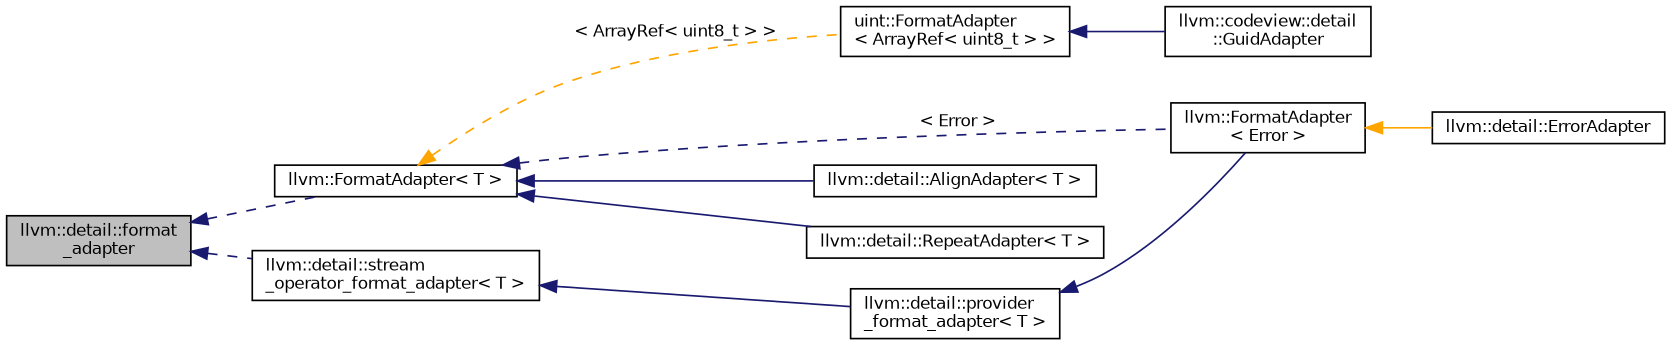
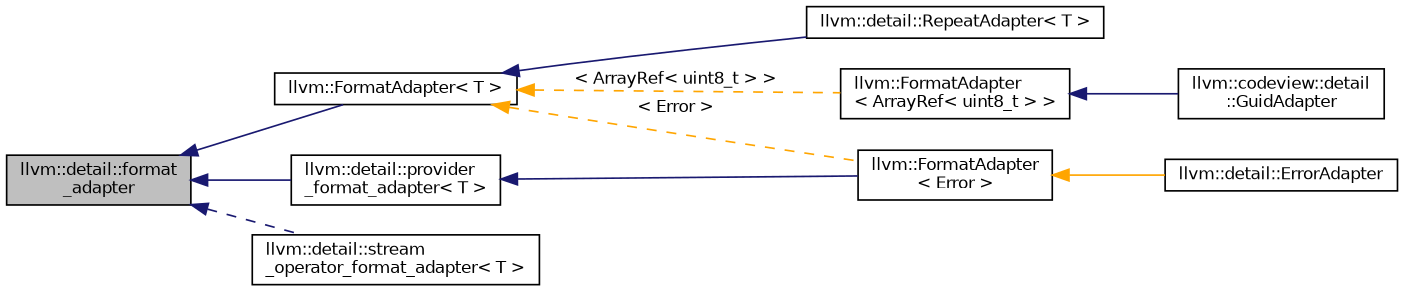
node "uint::FormatAdapter < ArrayRef< uint8_t > >": label "uint::FormatAdapter < ArrayRef< uint8_t > >" -> "llvm::FormatAdapter < ArrayRef< uint8_t > >"
edge "llvm::FormatAdapter < Error >" -> "llvm::FormatAdapter< T >": color midnightblue -> orange
node "llvm::detail::AlignAdapter< T >": removed
edge "llvm::FormatAdapter< T >" -> "llvm::detail::format _adapter": style dashed -> solid
edge "llvm::detail::provider _format_adapter< T >" -> "llvm::detail::stream _operator_format_adapter< T >": now "llvm::detail::provider _format_adapter< T >" -> "llvm::detail::format _adapter"
